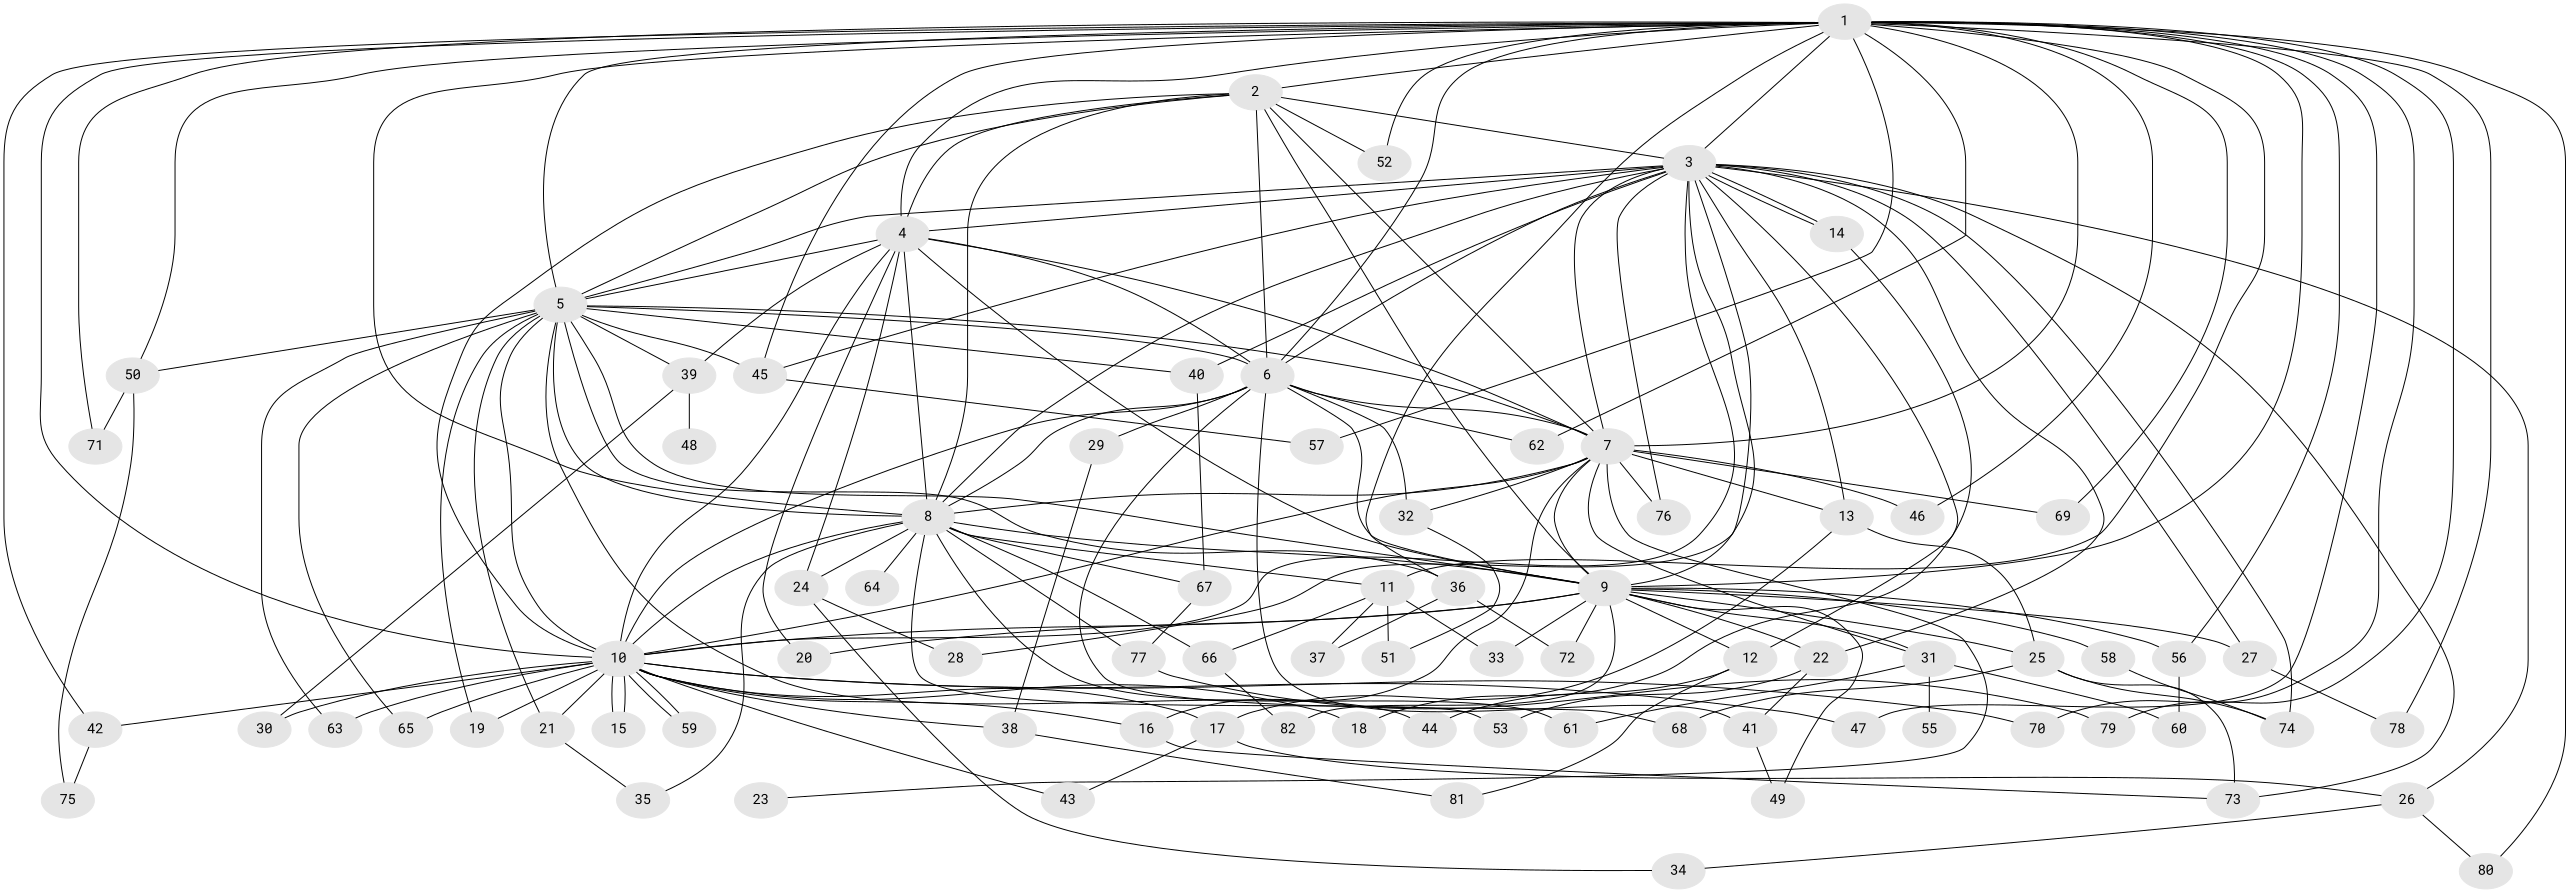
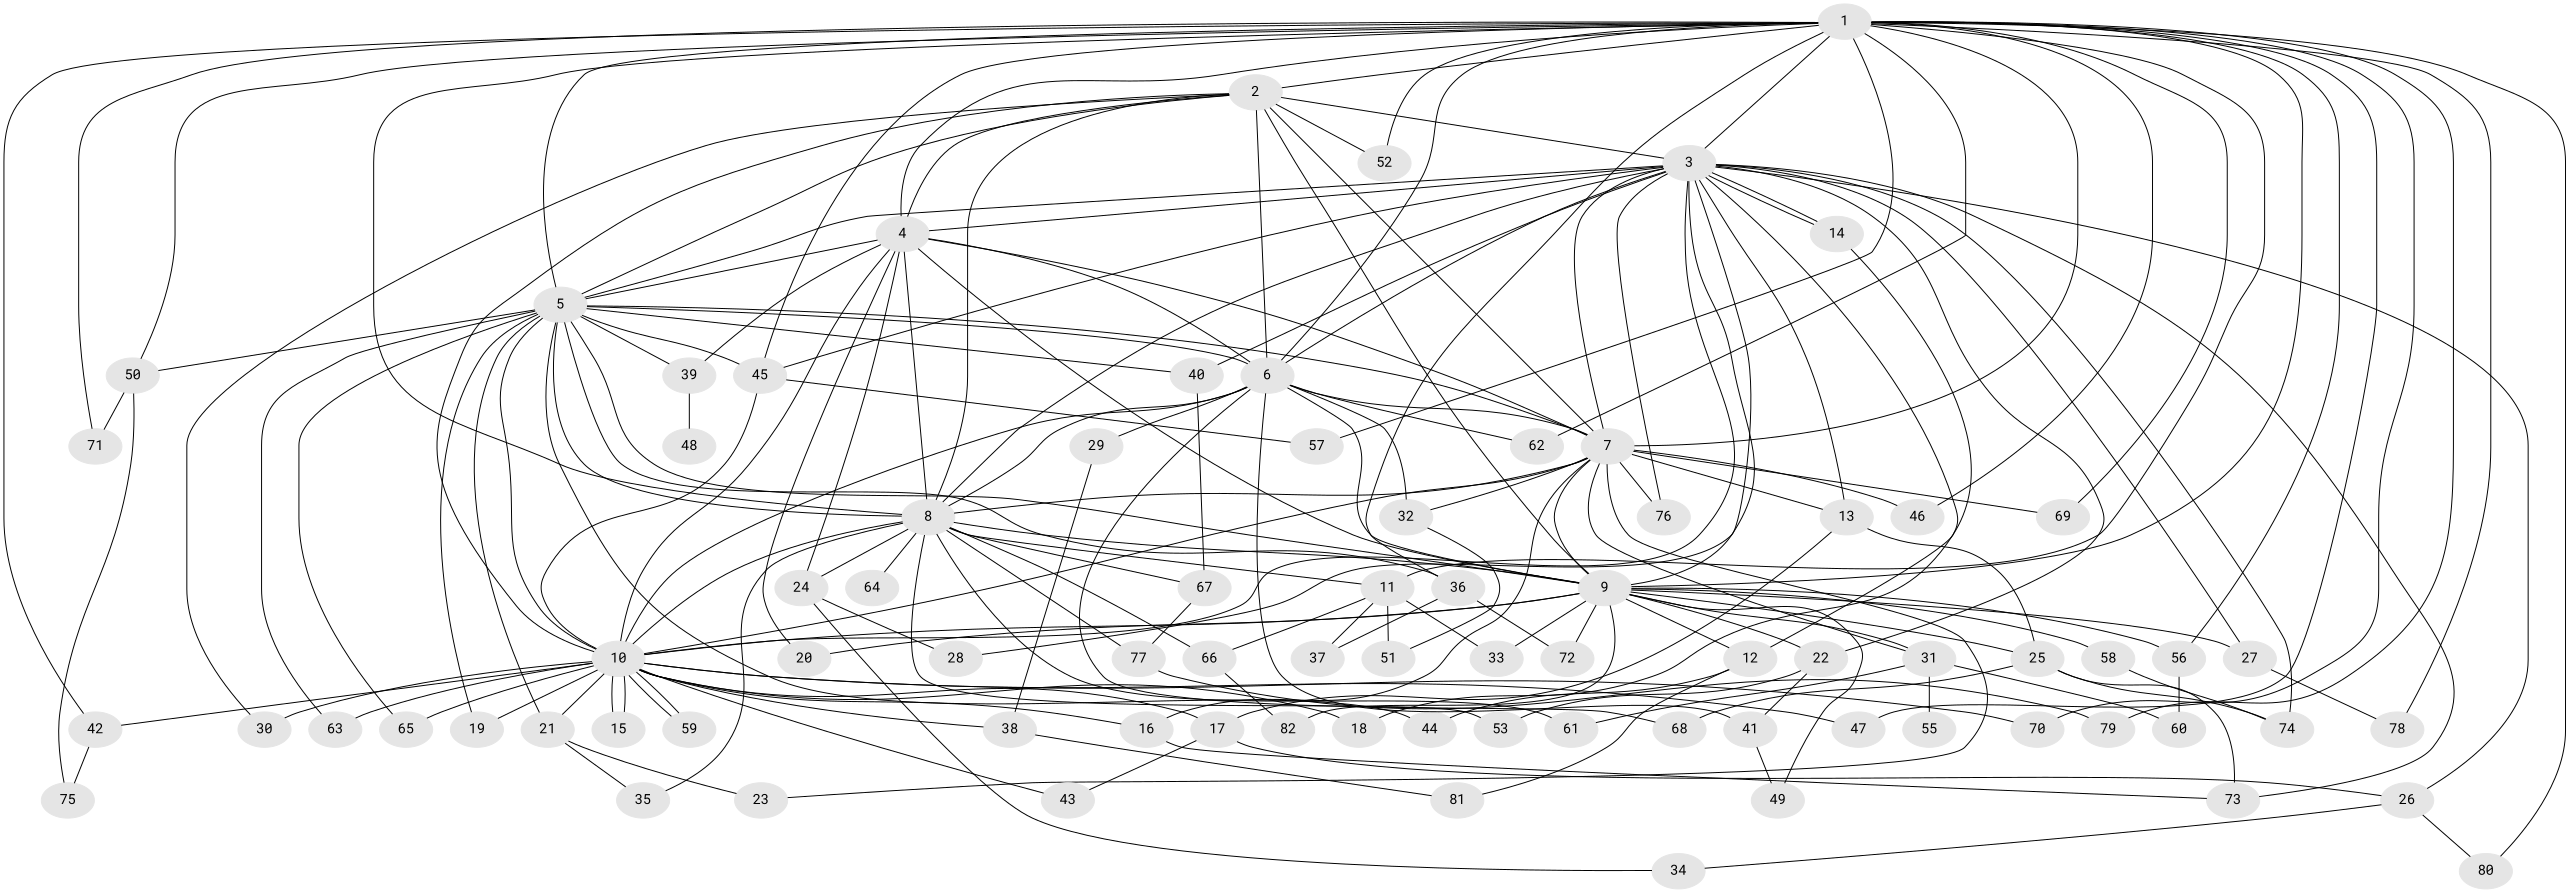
edge "1" -- "10": now "45" -- "10"
edge "39" -- "30": now "2" -- "30"
edge "21" -- "23": added
